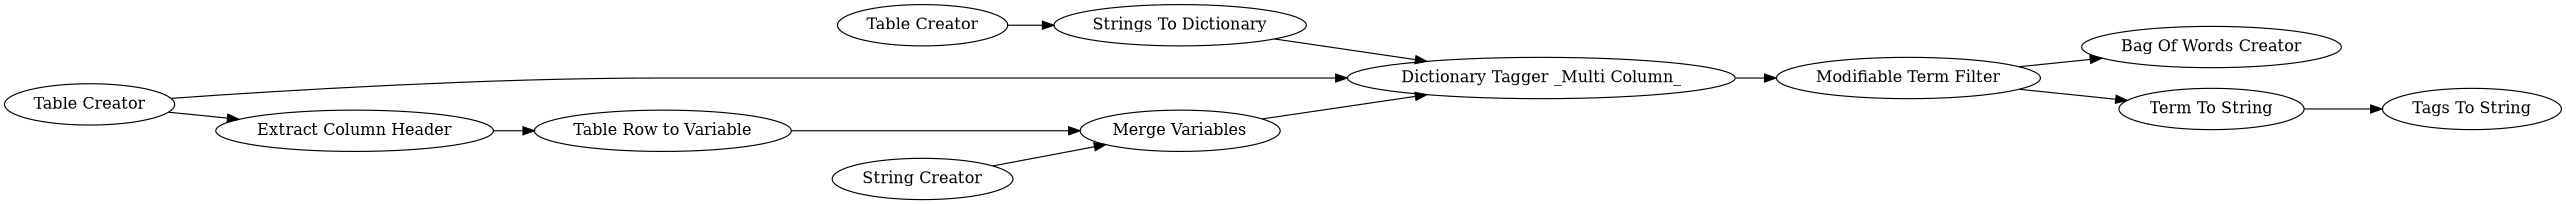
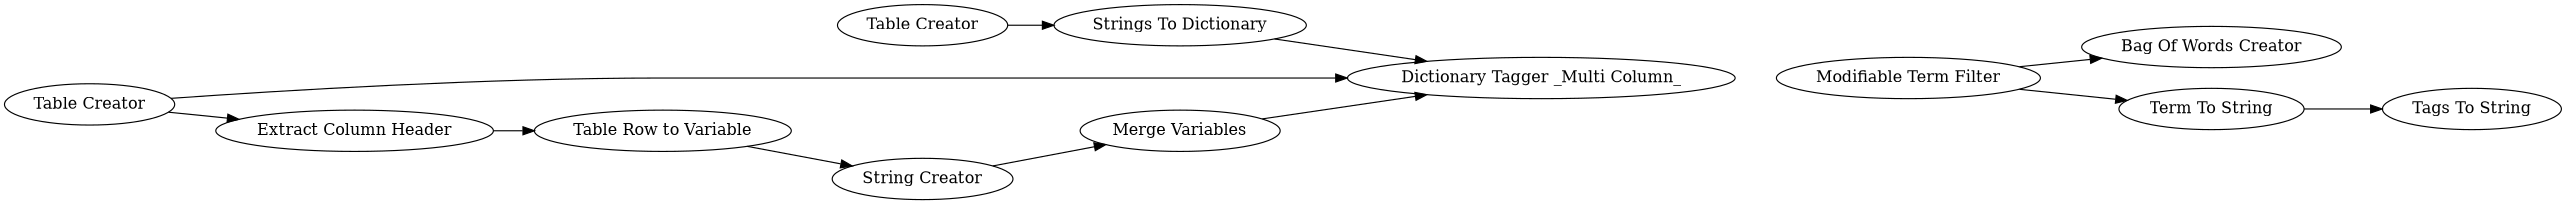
edge "Dictionary Tagger _Multi Column_" -> "Modifiable Term Filter": removed
edge "Table Row to Variable" -> "Merge Variables": now "Table Row to Variable" -> "String Creator"
